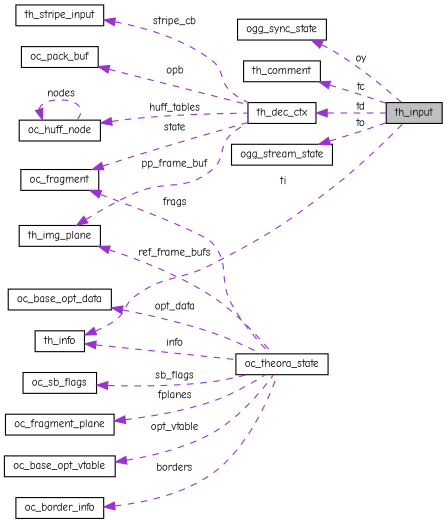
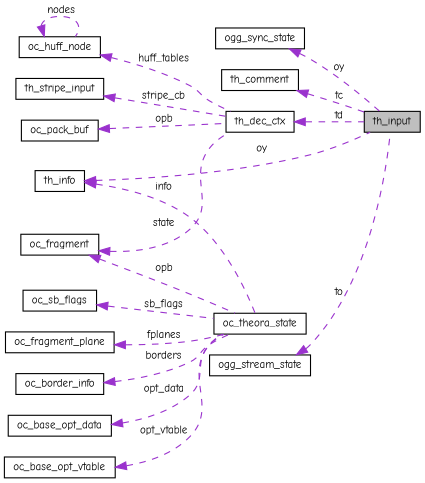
edge "th_input" -> "th_info": label " ti" -> " oy"
edge "oc_theora_state" -> "oc_fragment": label " frags" -> " opb"
node "th_img_plane": removed
